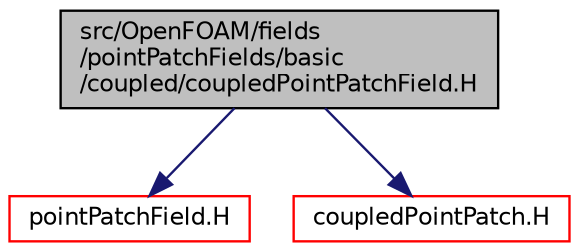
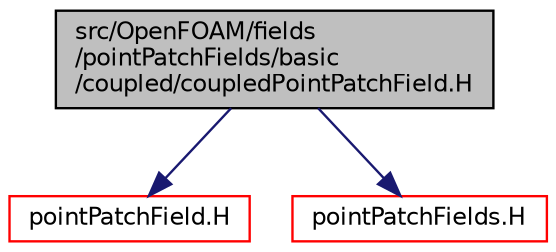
node "coupledPointPatch.H": label "coupledPointPatch.H" -> "pointPatchFields.H"
